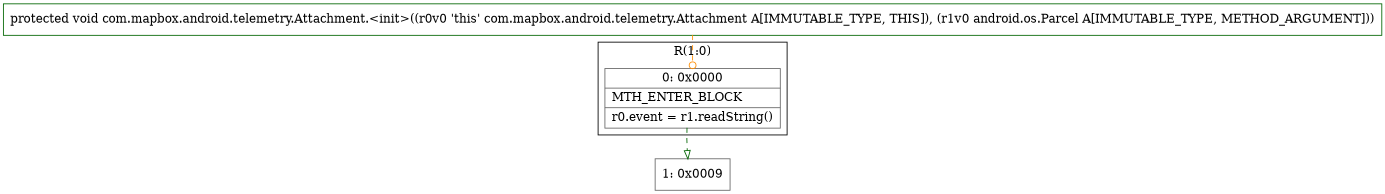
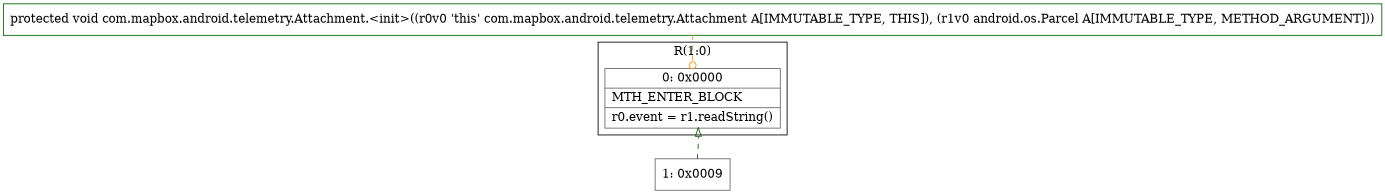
edge "0: 0x0000" -> "1: 0x0009": reversed
